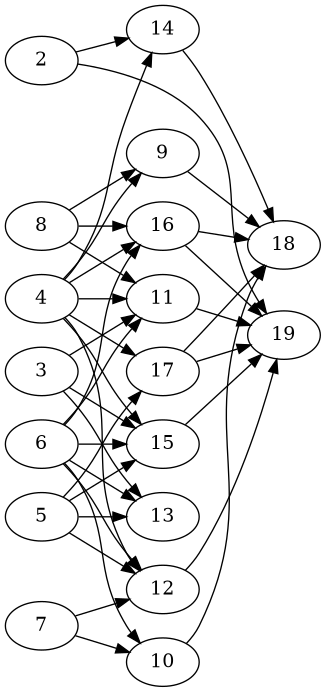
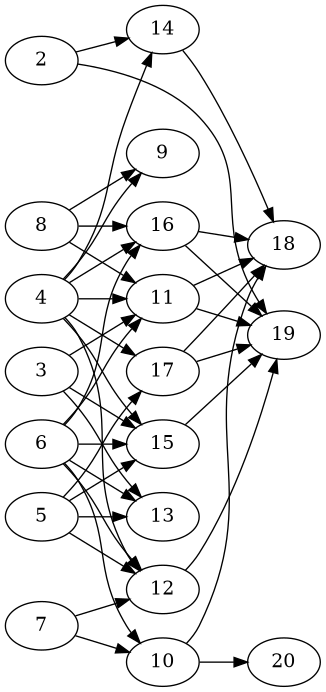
edge "9" -> "18": now "11" -> "18"
node "20": added
